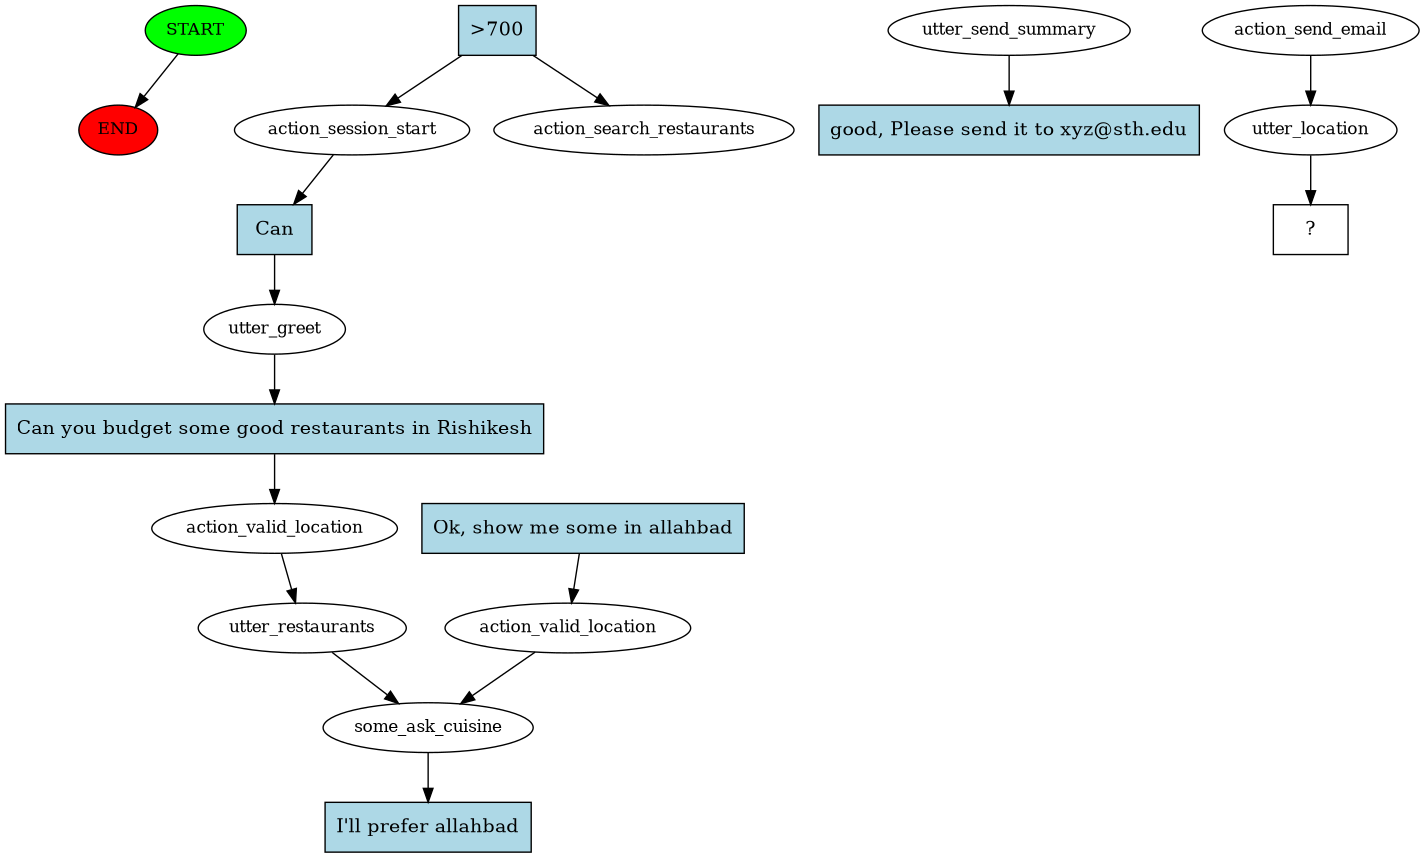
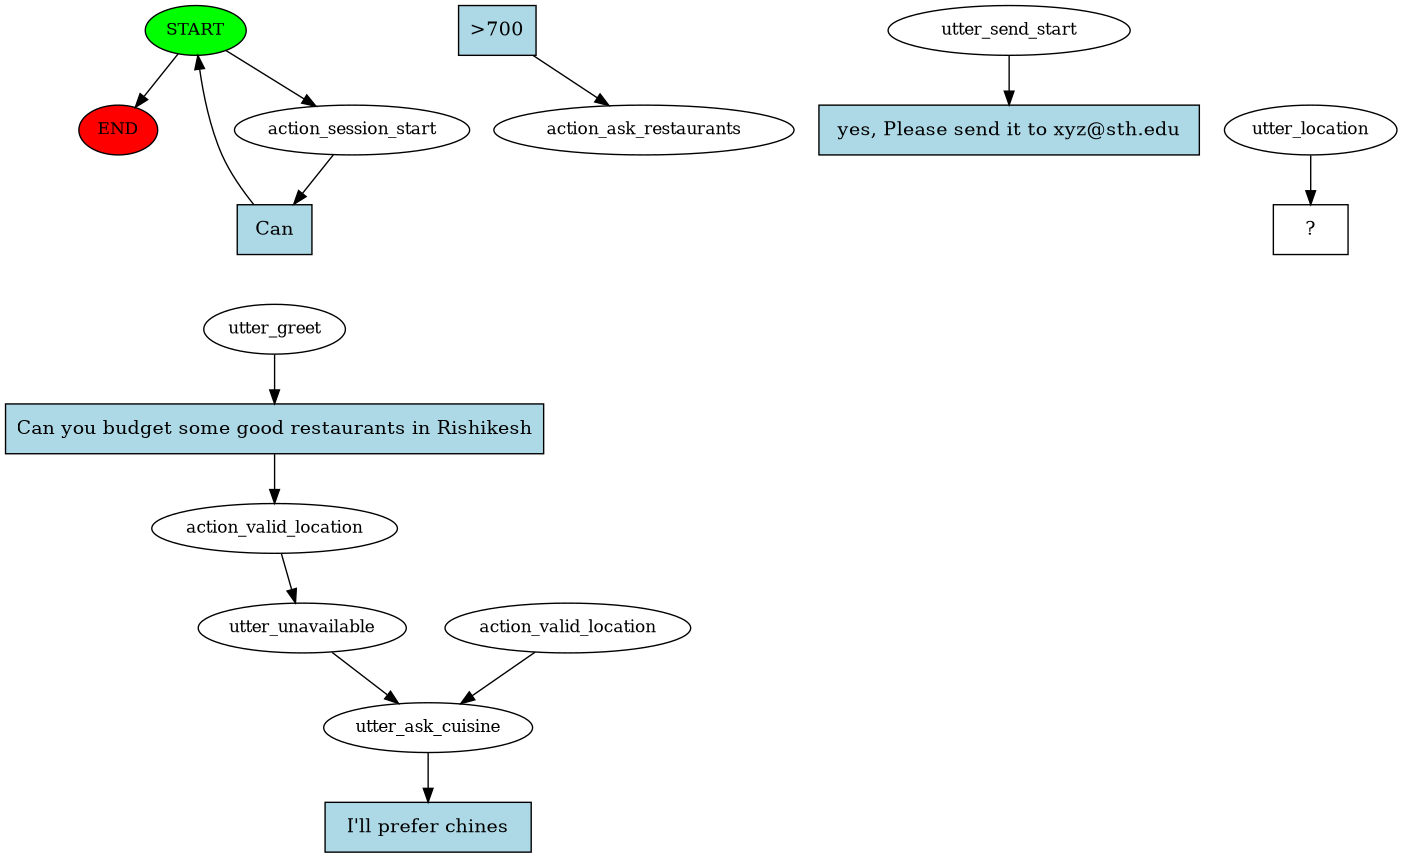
node "utter_send_summary": label "utter_send_summary" -> "utter_send_start"
node "action_send_email": removed
edge ">700" -> "action_session_start": now "START" -> "action_session_start"
node "action_search_restaurants": label "action_search_restaurants" -> "action_ask_restaurants"
node "good, Please send it to xyz@sth.edu": label "good, Please send it to xyz@sth.edu" -> "yes, Please send it to xyz@sth.edu"
edge "Can" -> "utter_greet": now "Can" -> "START"
node "Ok, show me some in allahbad": removed
node "utter_restaurants": label "utter_restaurants" -> "utter_unavailable"
node "some_ask_cuisine": label "some_ask_cuisine" -> "utter_ask_cuisine"
node "I'll prefer allahbad": label "I'll prefer allahbad" -> "I'll prefer chines"
